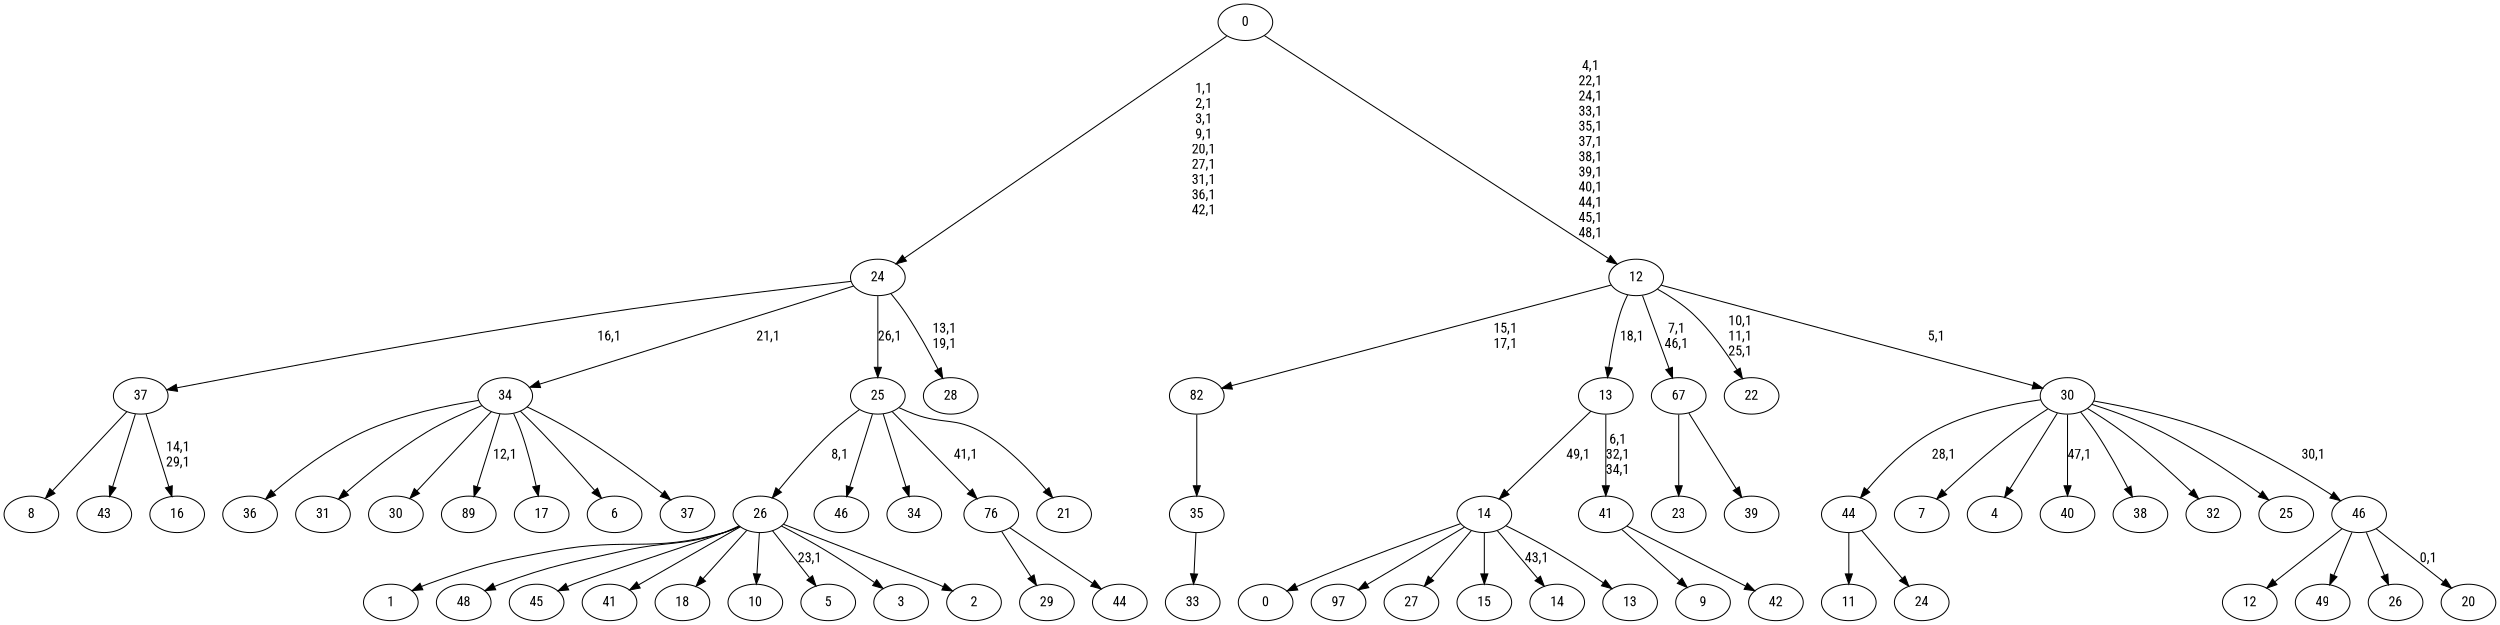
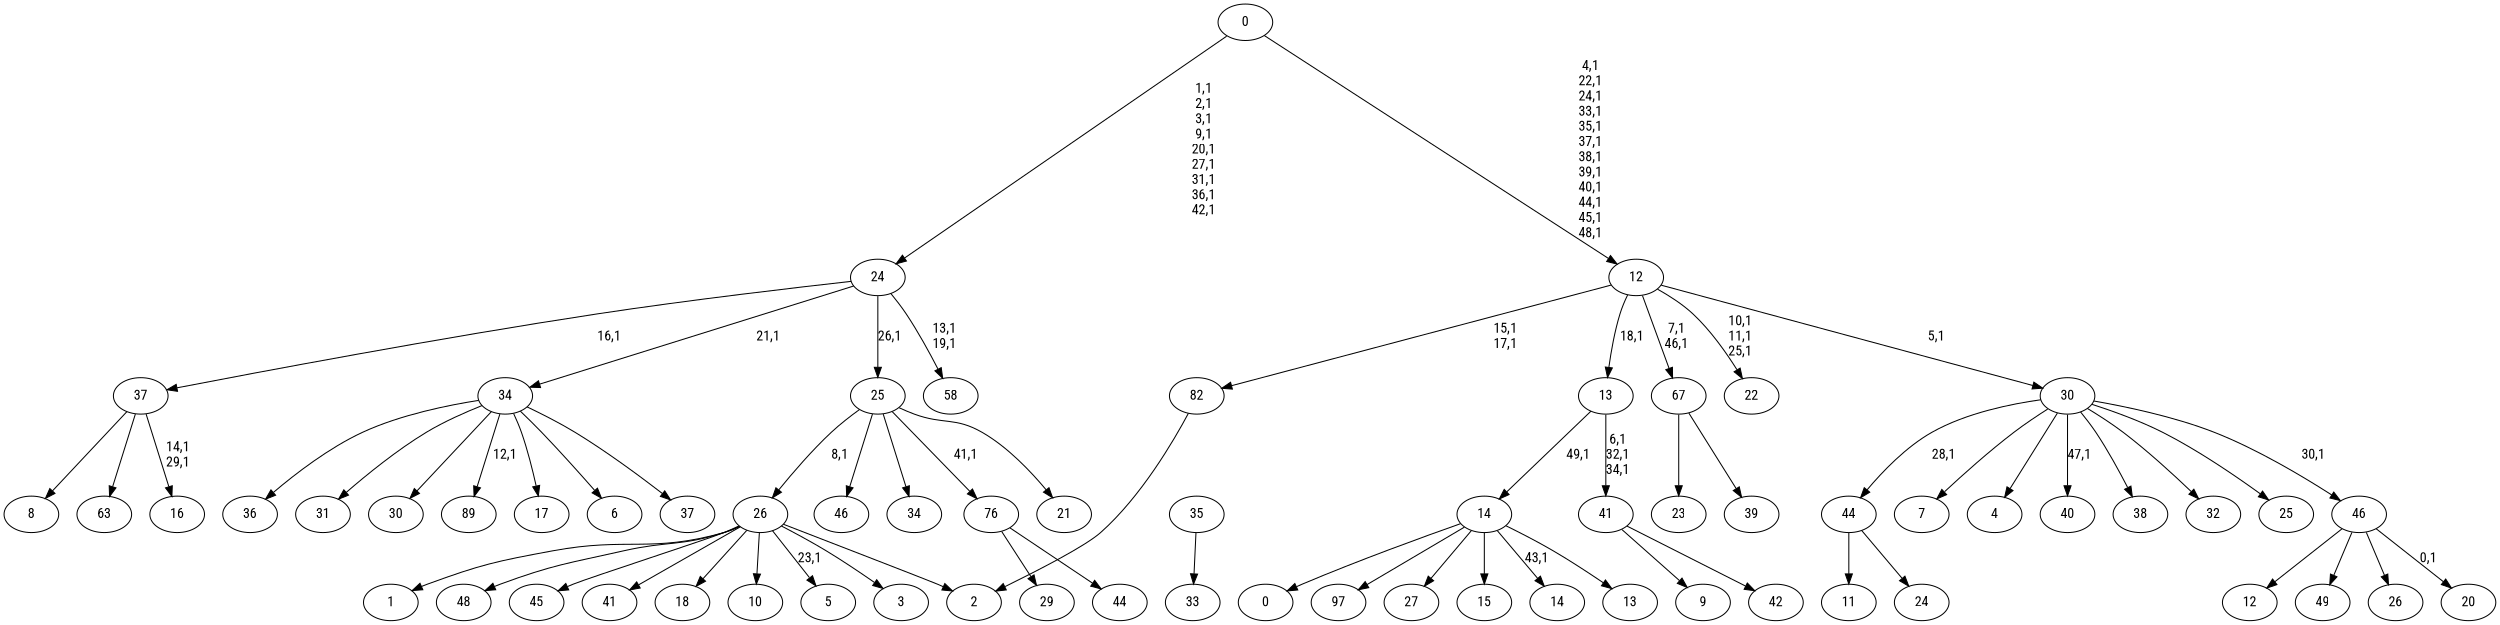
node "28": label "28" -> "58"
edge "82" -> "35": now "82" -> "2"
node "43": label "43" -> "63"
